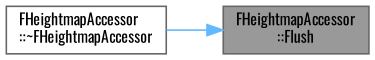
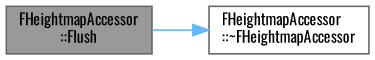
edge "FHeightmapAccessor ::~FHeightmapAccessor" -> "FHeightmapAccessor ::Flush": reversed
